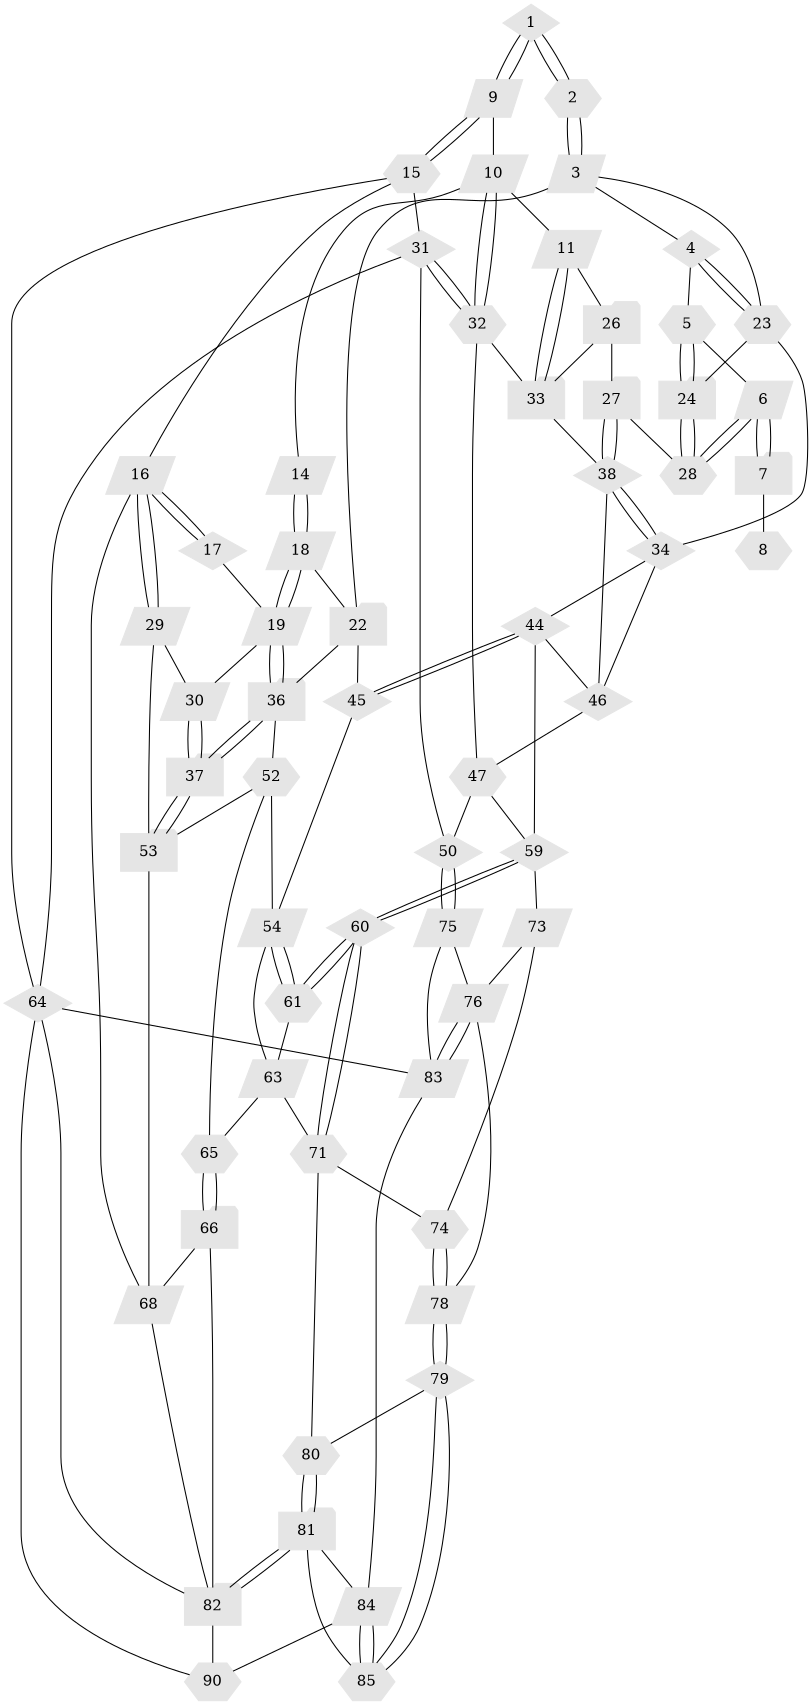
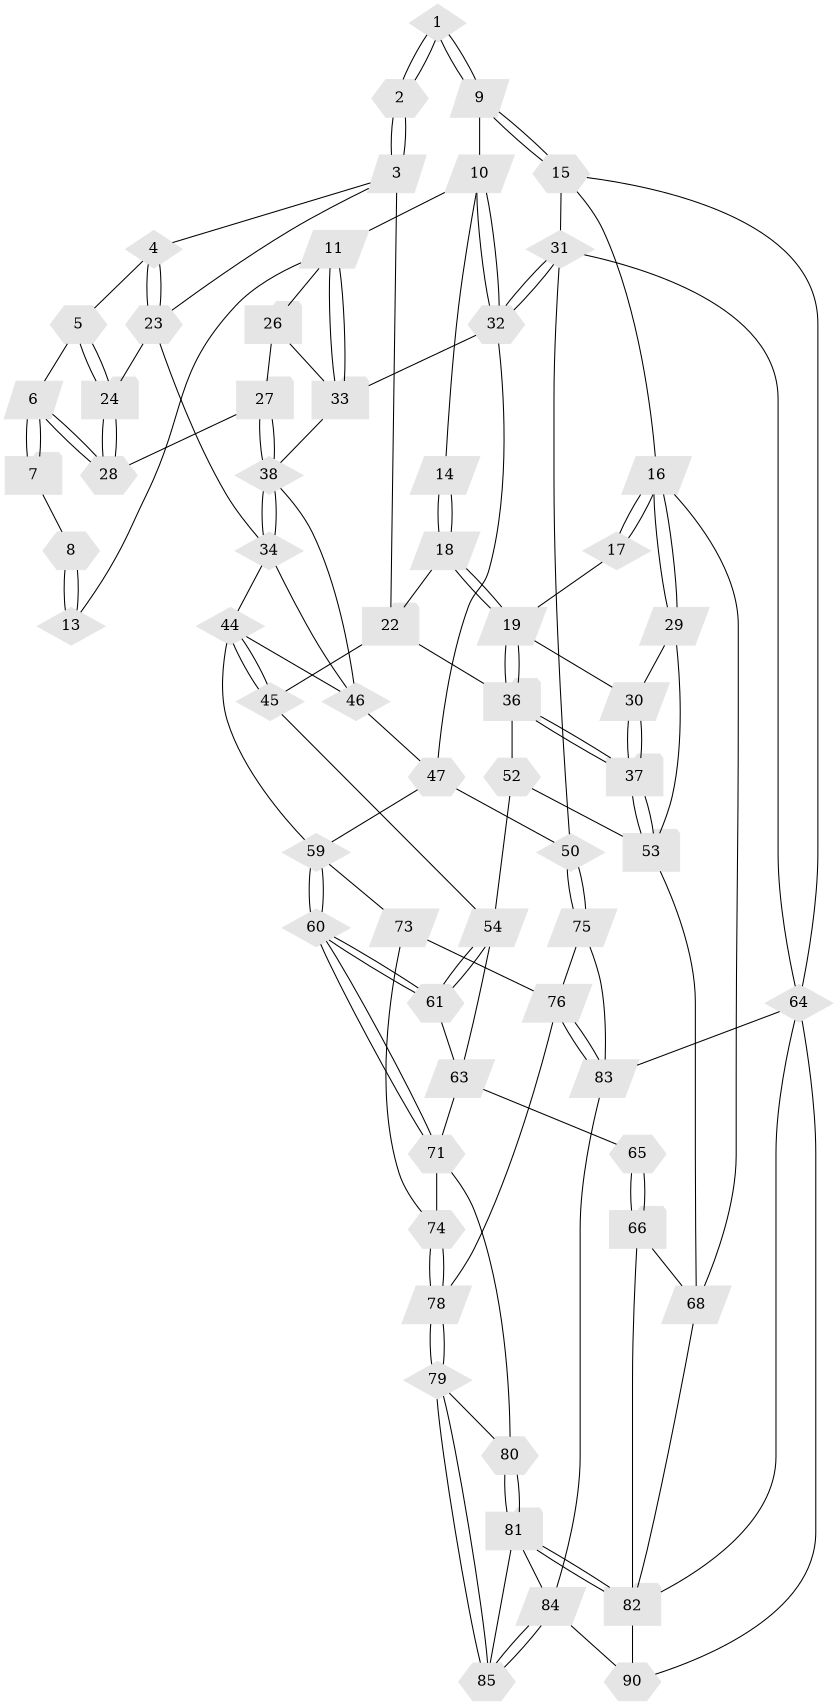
node "13": added
edge "52" -- "65": removed
